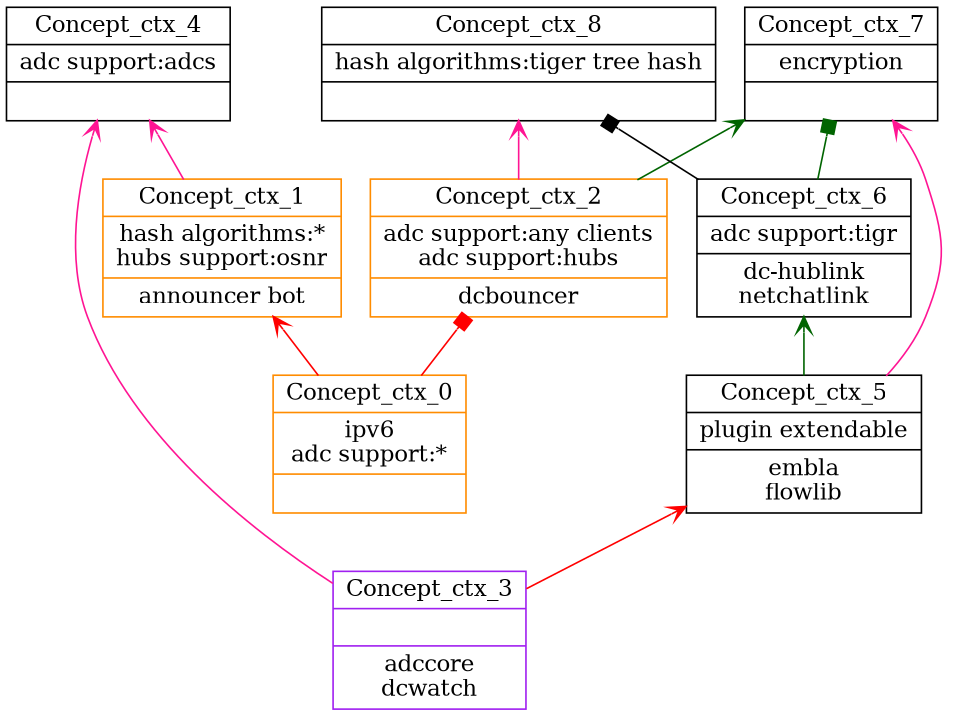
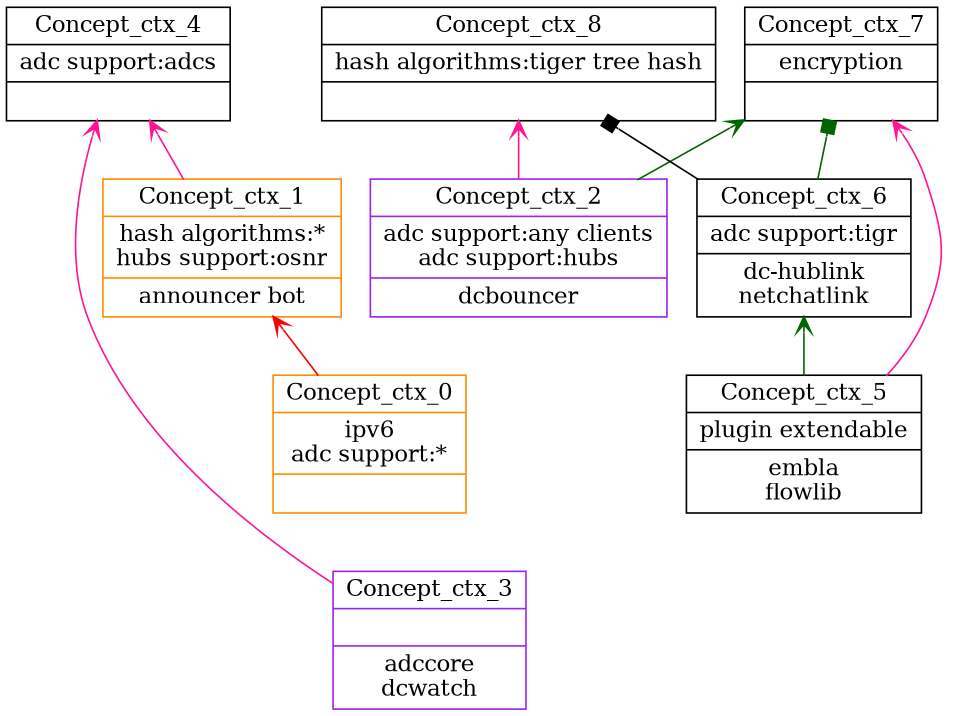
node "Concept_ctx_2": color darkorange -> purple
edge "Concept_ctx_0" -> "Concept_ctx_2": removed
edge "Concept_ctx_3" -> "Concept_ctx_5": removed
